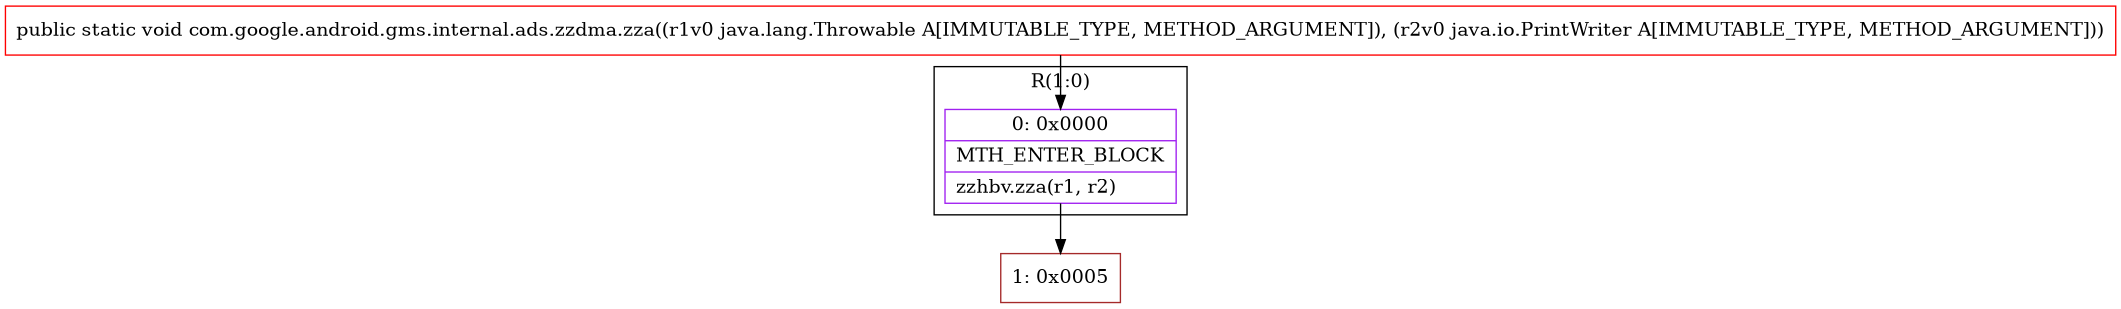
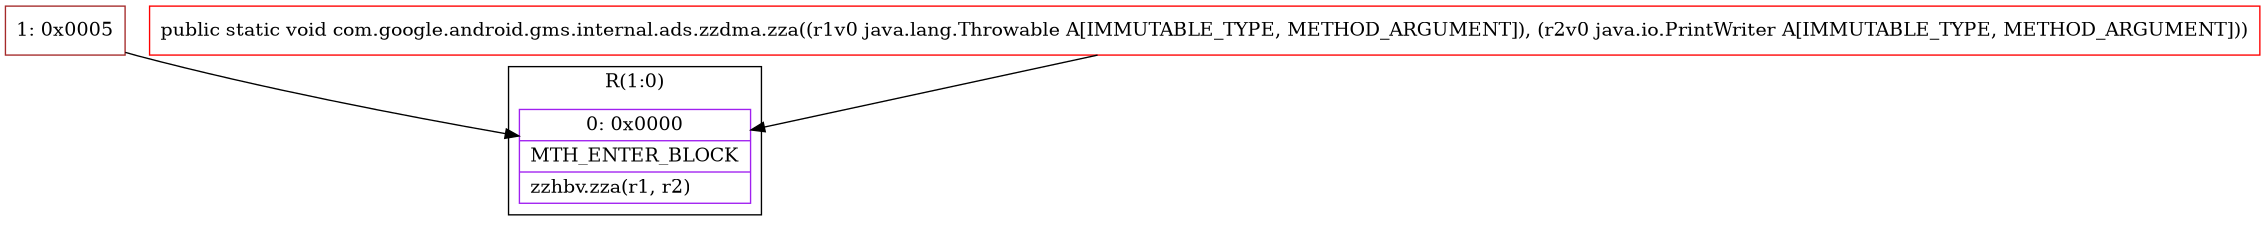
edge "0: 0x0000" -> "1: 0x0005": reversed
